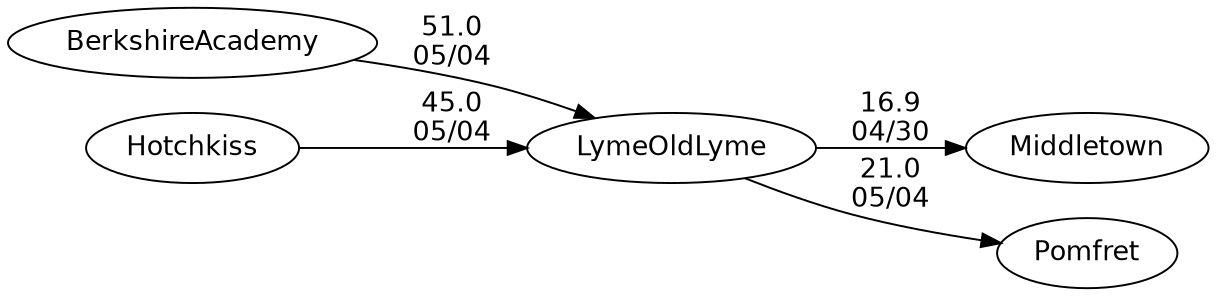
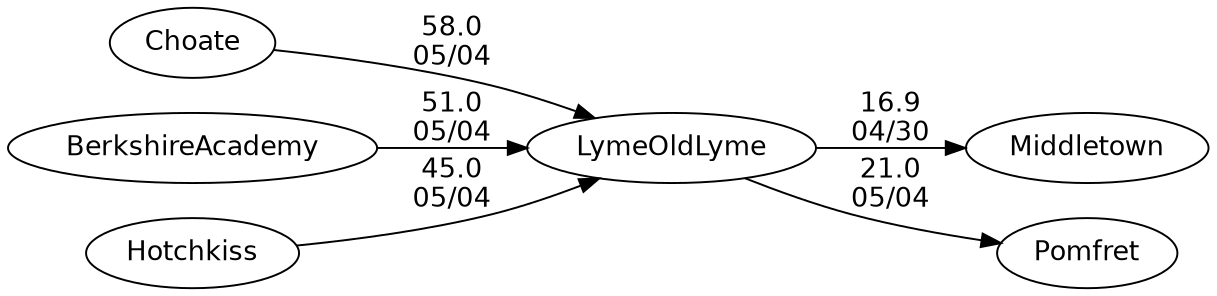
node "Choate": added
